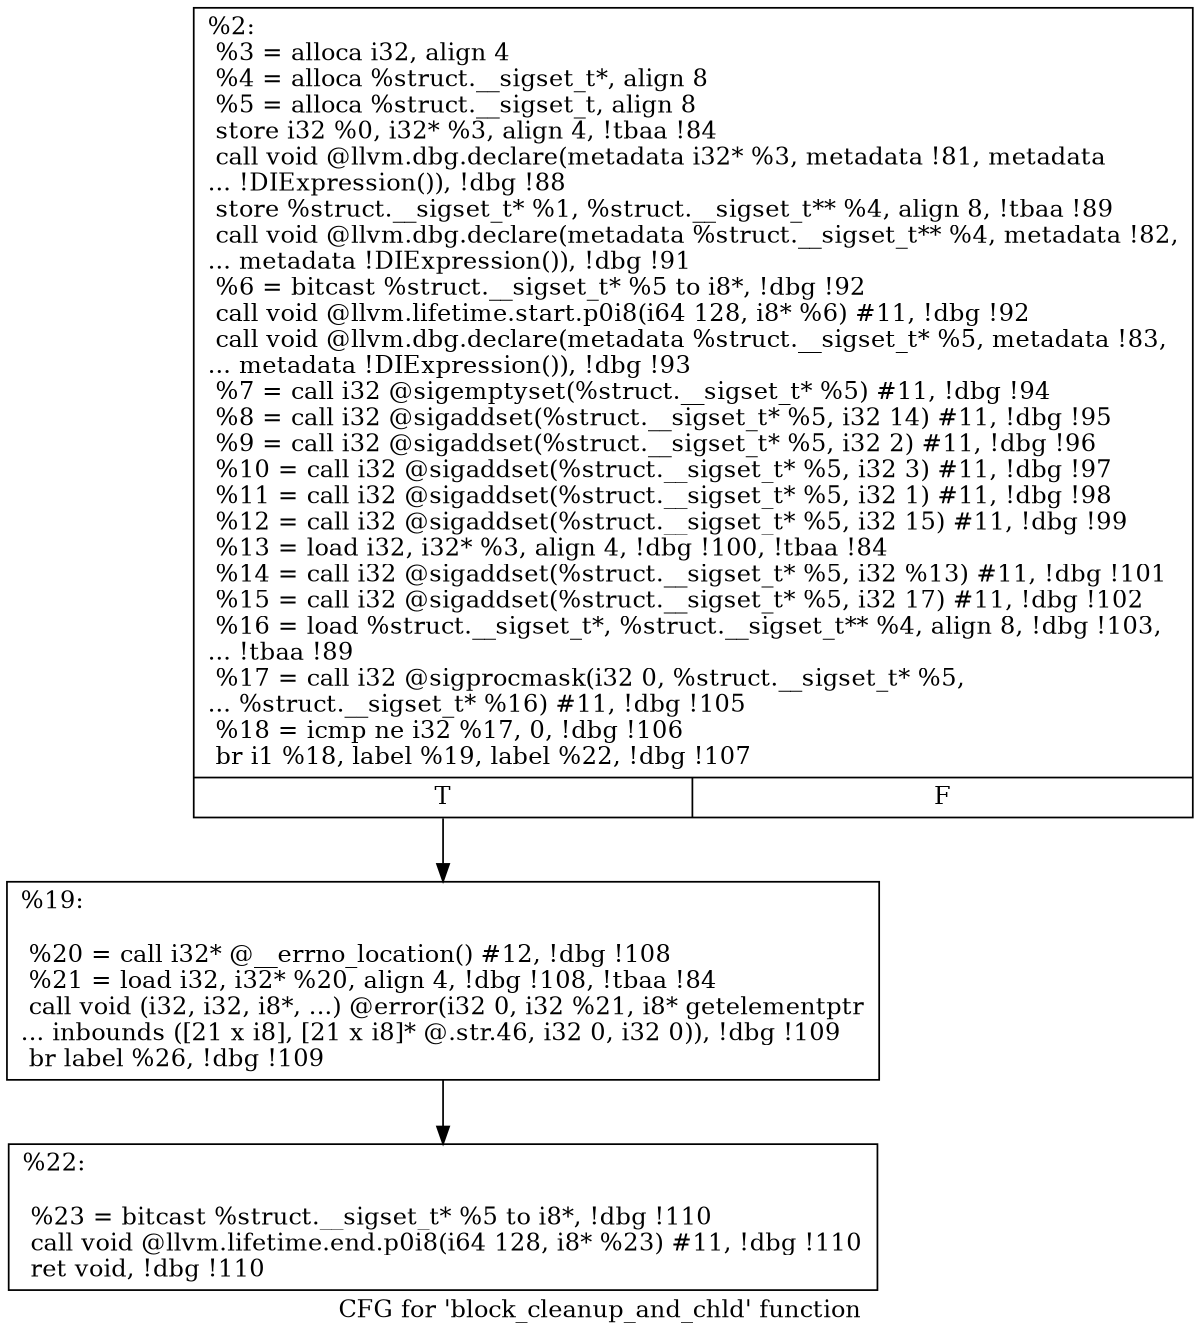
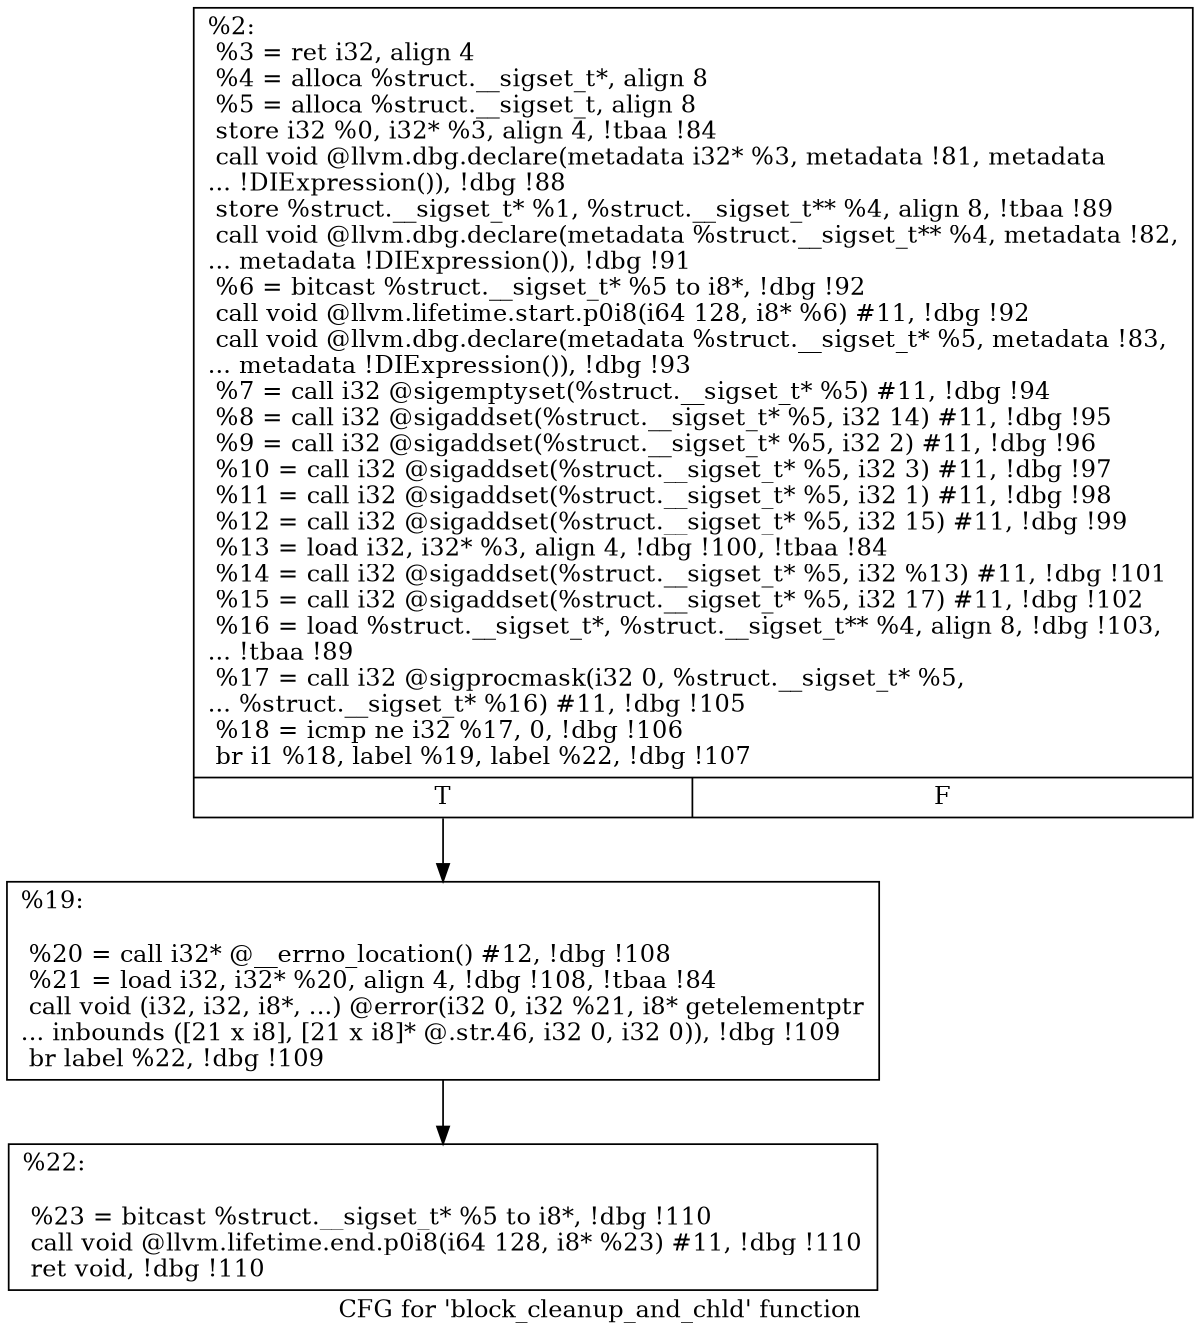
node "%2:": text "%3 = alloca i32, align 4" -> "%3 = ret i32, align 4"
node "%19:": text "br label %26, !dbg !109" -> "br label %22, !dbg !109"
